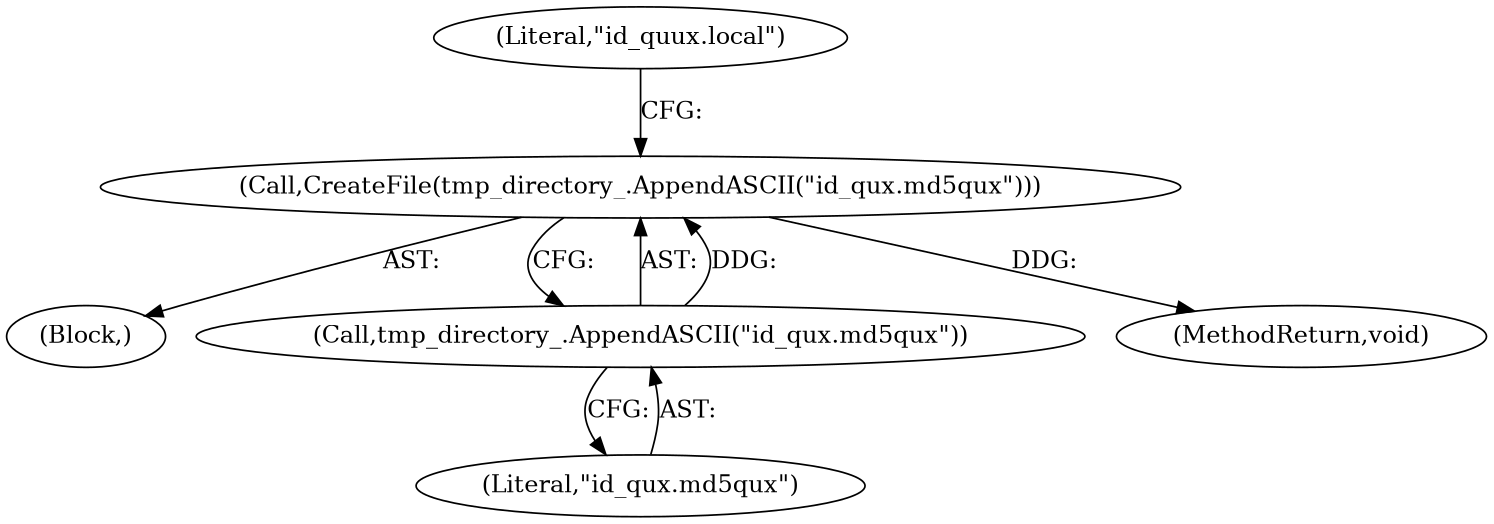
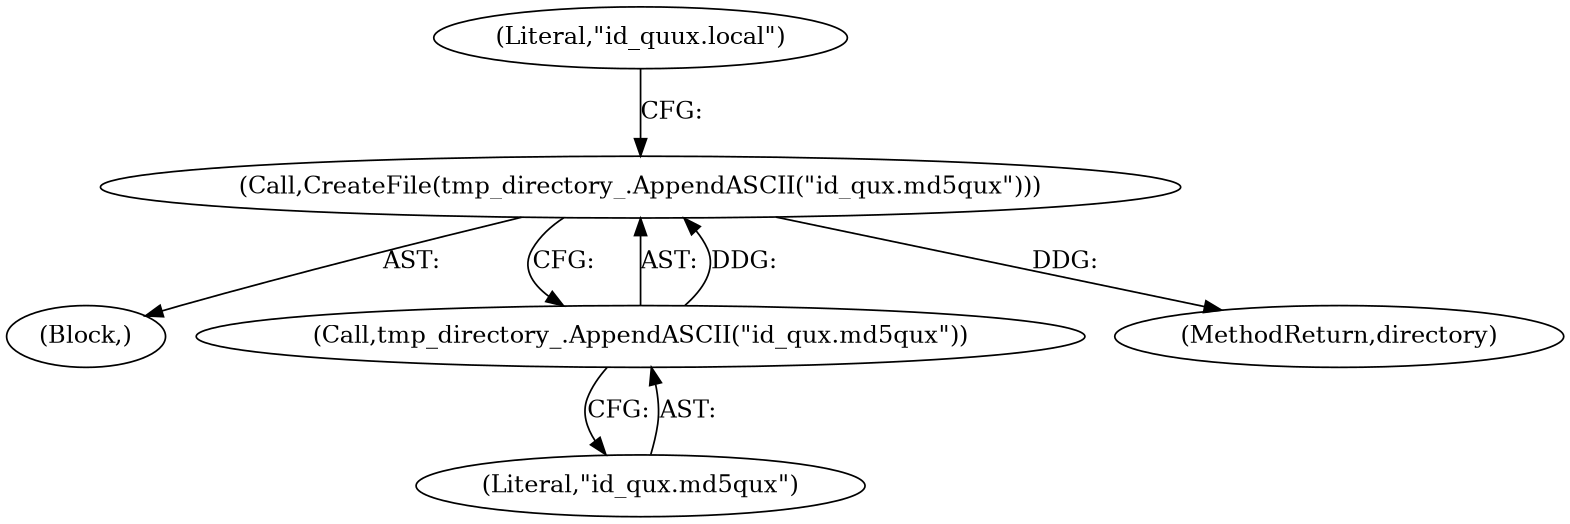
node "(MethodReturn,void)": label "(MethodReturn,void)" -> "(MethodReturn,directory)"
